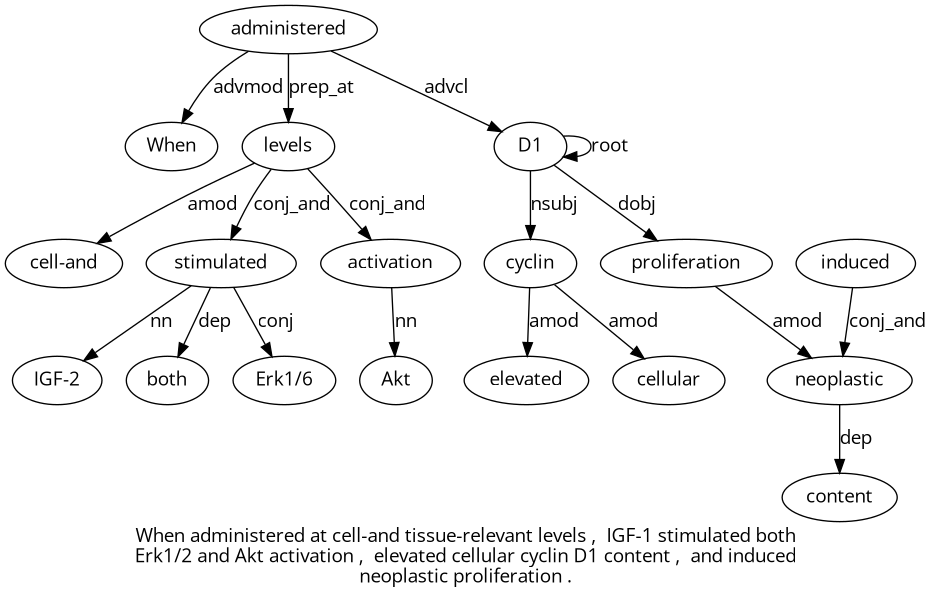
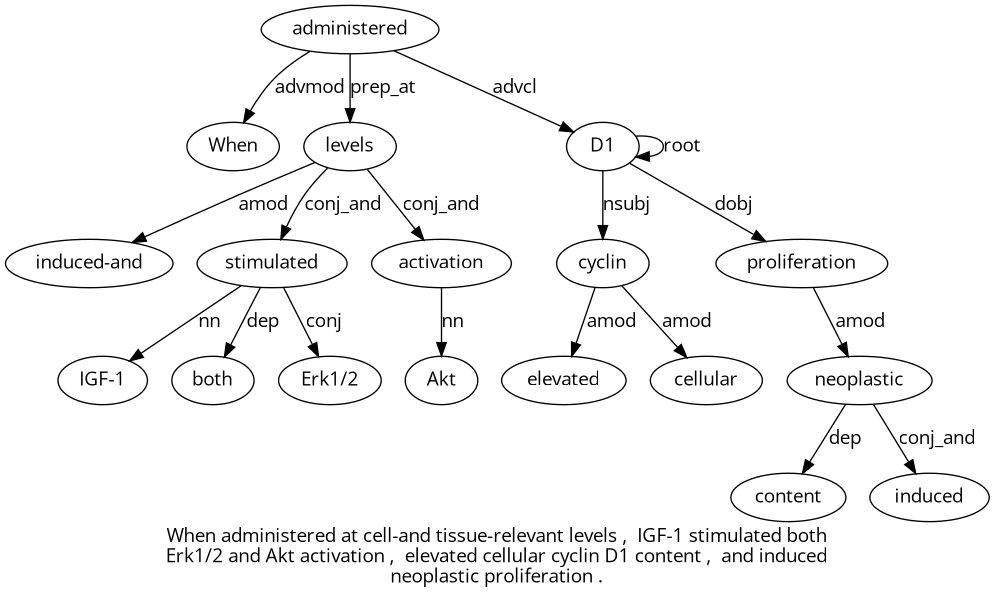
node "cell-and": label "cell-and" -> "induced-and"
edge "induced" -> "neoplastic": reversed
node "IGF-2": label "IGF-2" -> "IGF-1"
node "Erk1/6": label "Erk1/6" -> "Erk1/2"
